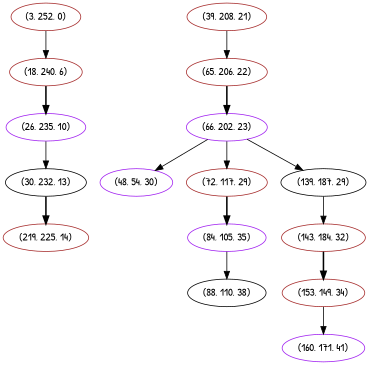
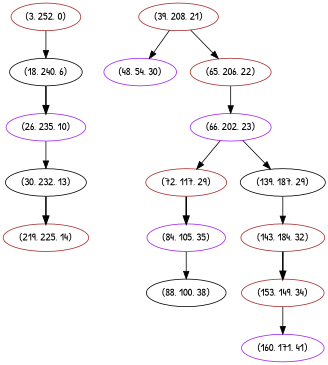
node "(18, 240, 6)": color brown -> black
edge "(65, 206, 22)" -> "(66, 202, 23)": style bold -> solid
edge "(66, 202, 23)" -> "(48, 54, 30)": now "(39, 208, 21)" -> "(48, 54, 30)"
node "(88, 110, 38)": label "(88, 110, 38)" -> "(88, 100, 38)"
